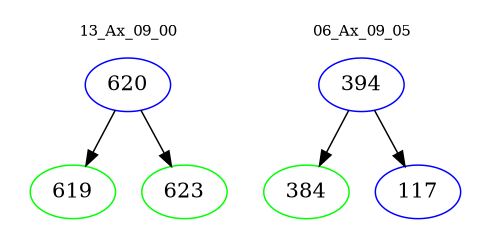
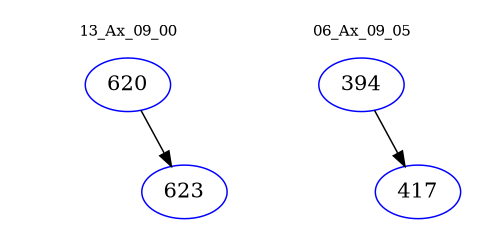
node "619": removed
node "623": color green -> blue
node "384": removed
node "117": label "117" -> "417"
